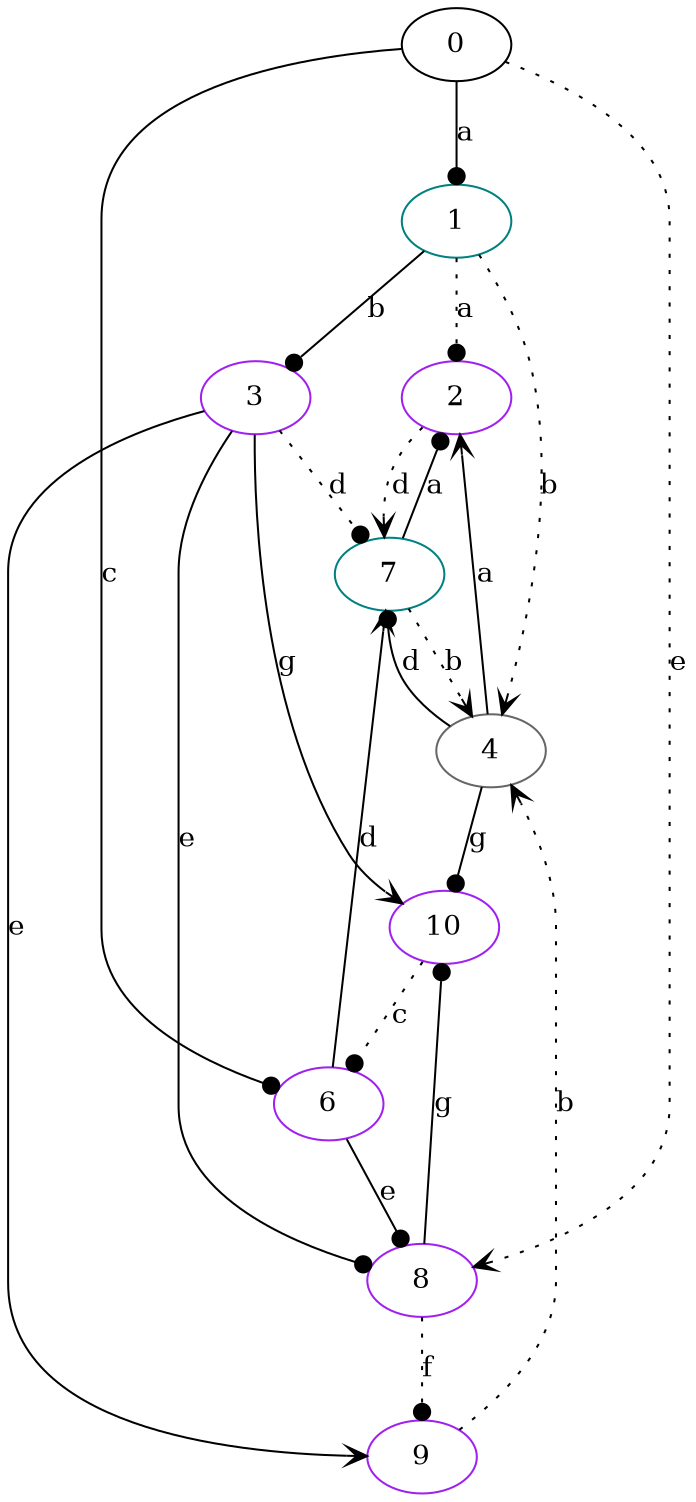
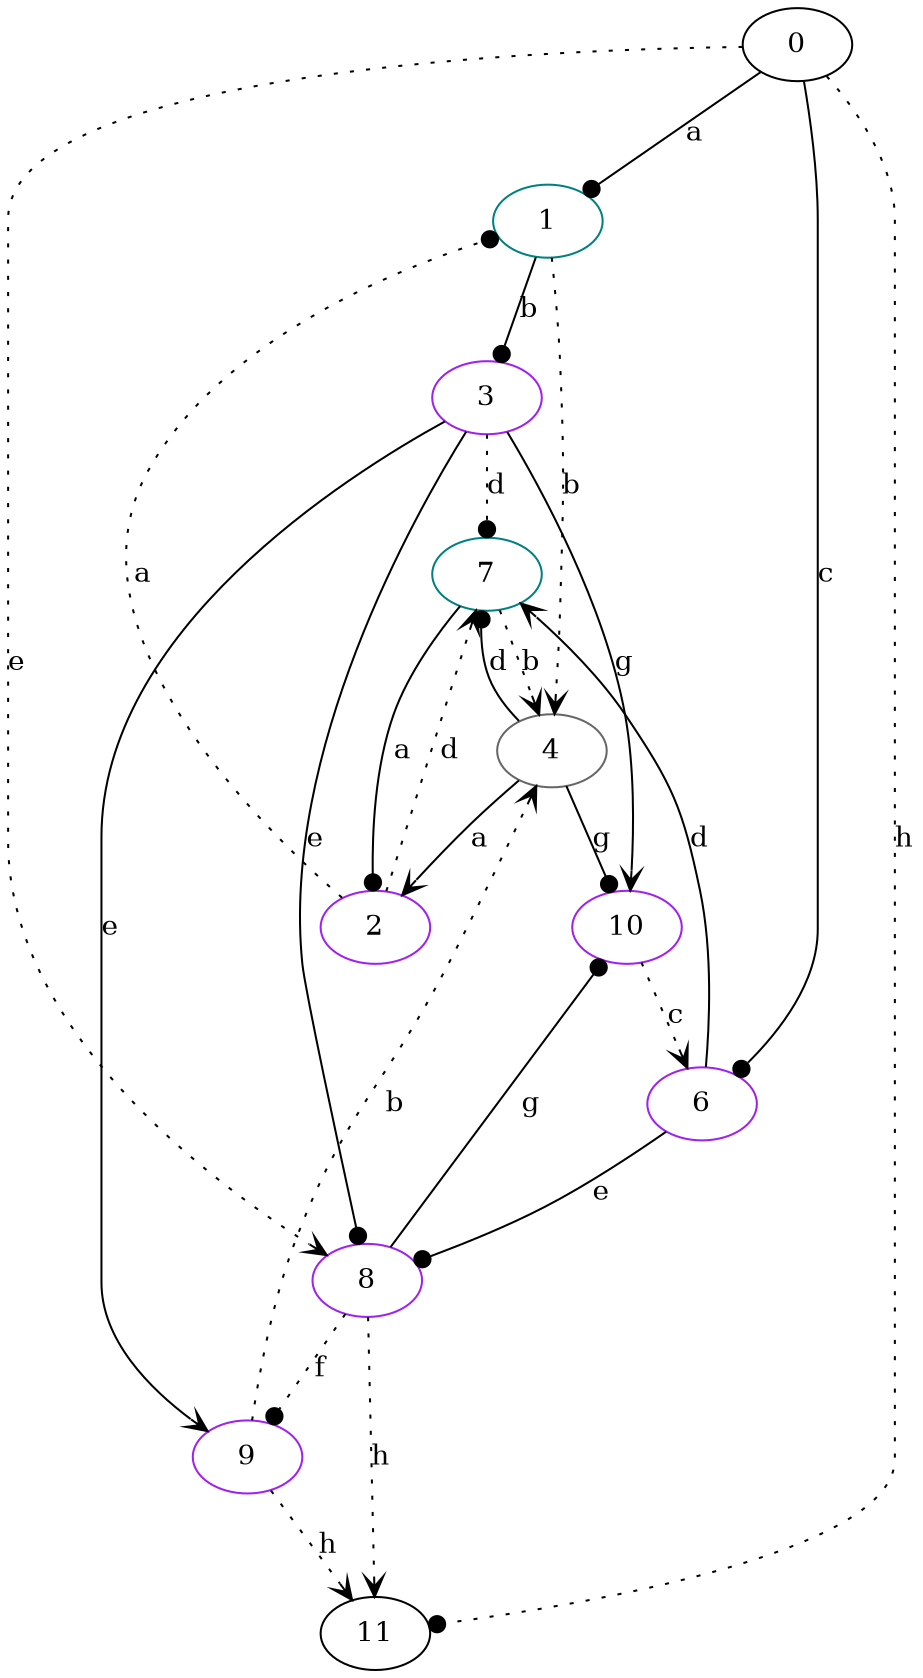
edge "1" -> "2": reversed
edge "10" -> "6": arrowhead dot -> vee
node "11": added
